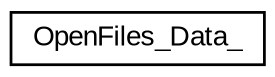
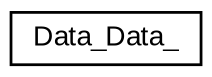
node "OpenFiles_Data_": label "OpenFiles_Data_" -> "Data_Data_"
